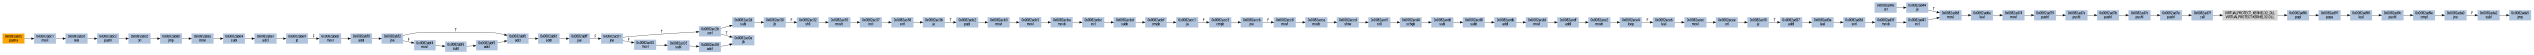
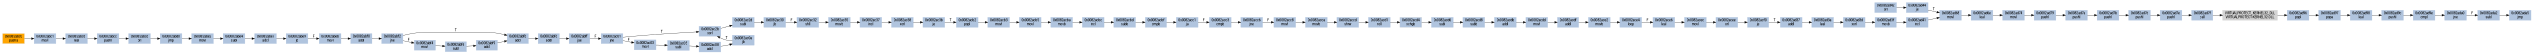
edge "0x0082ac2b xorl" -> "0x0082ac0a jb": reversed
